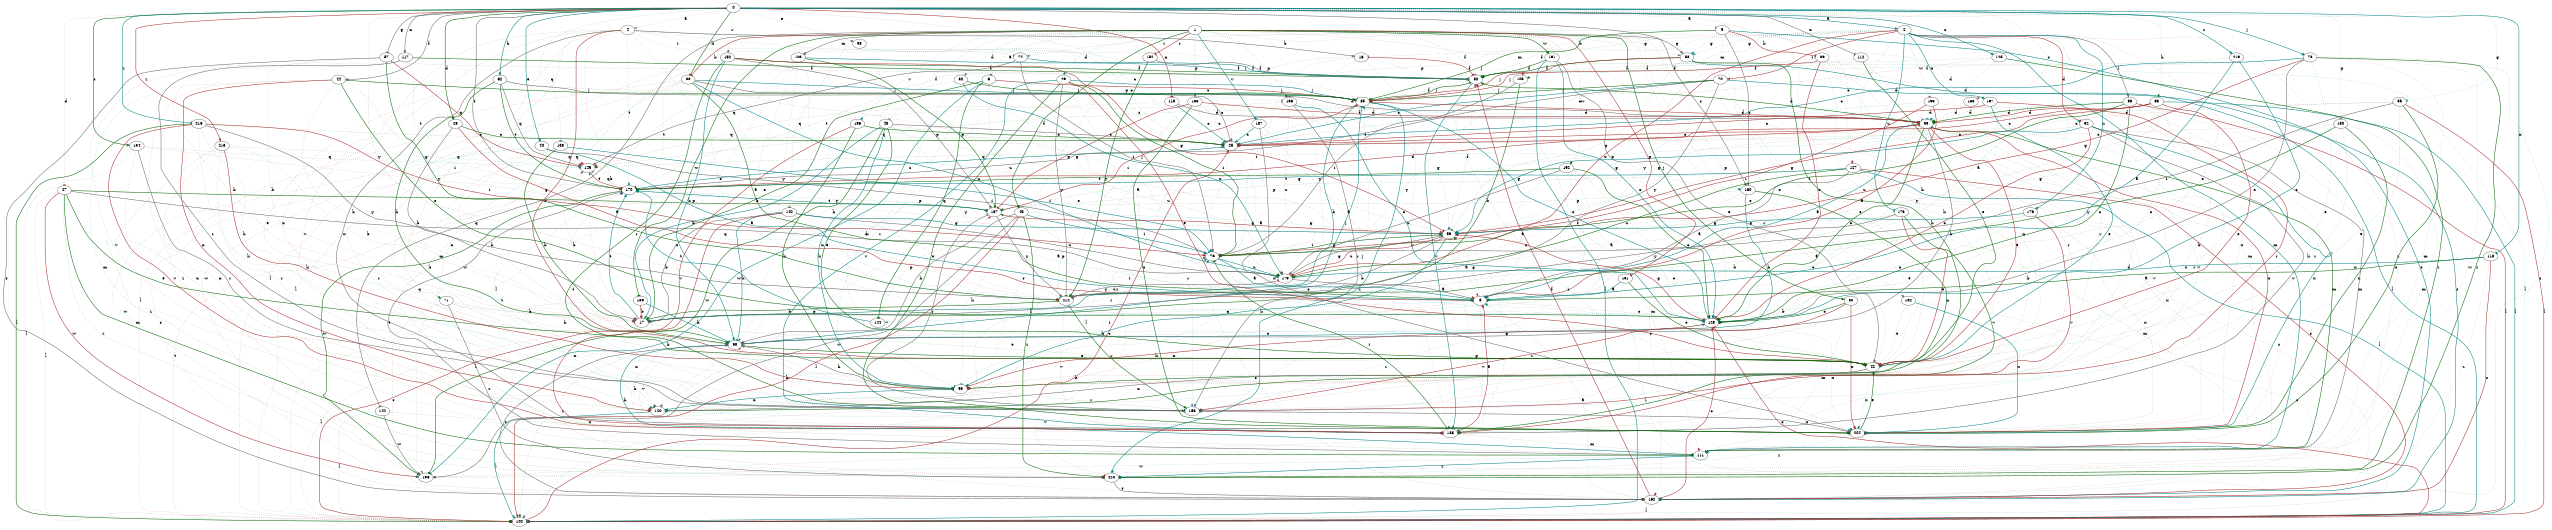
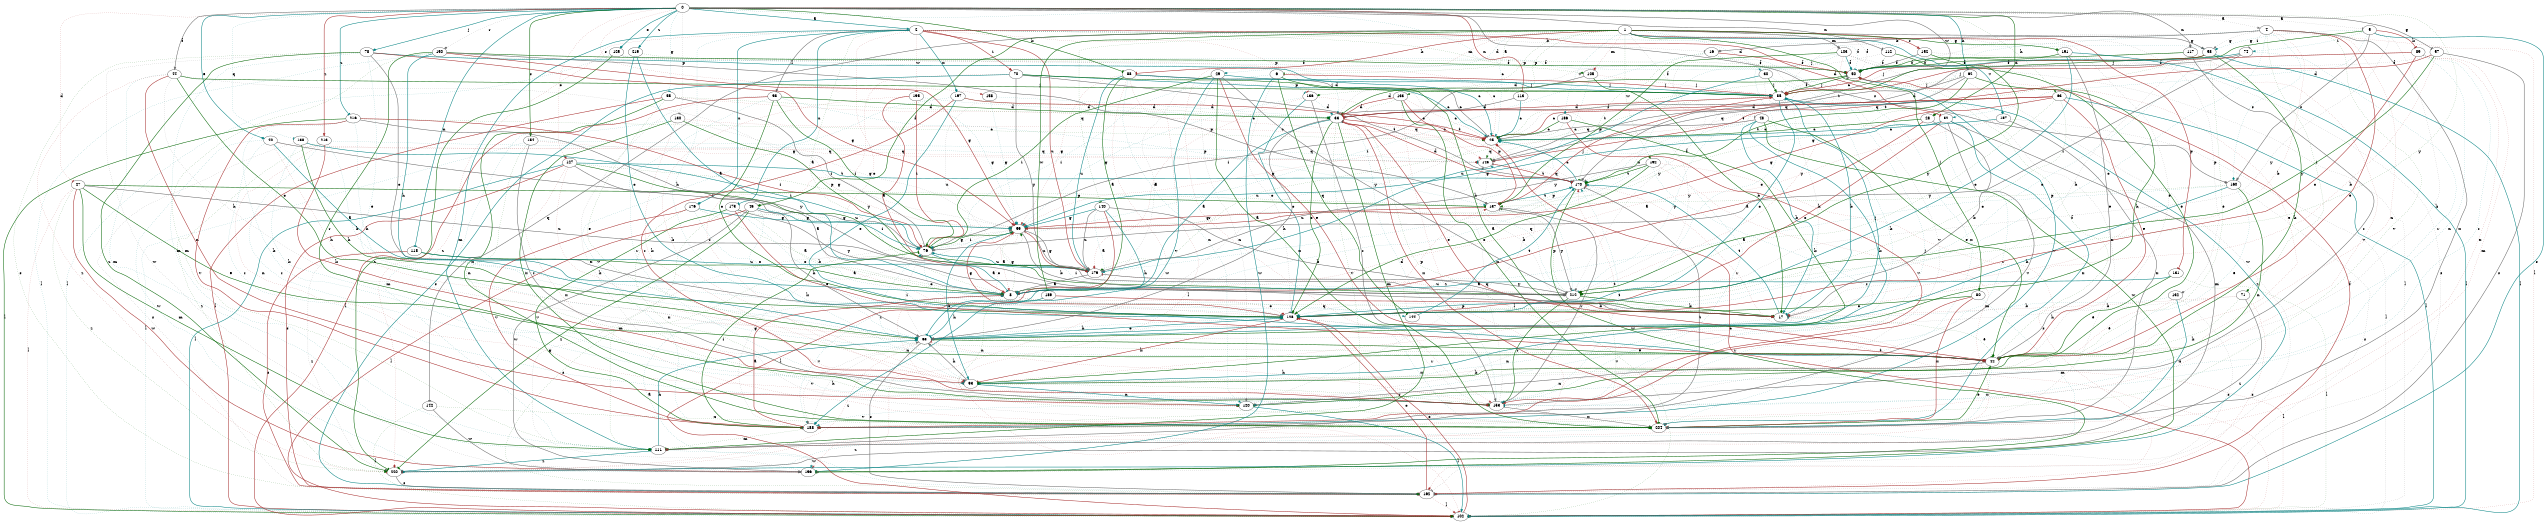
edge "1" -> "152": arrowhead tee -> normal
node "38": removed
edge "68" -> "128": style dotted -> bold
